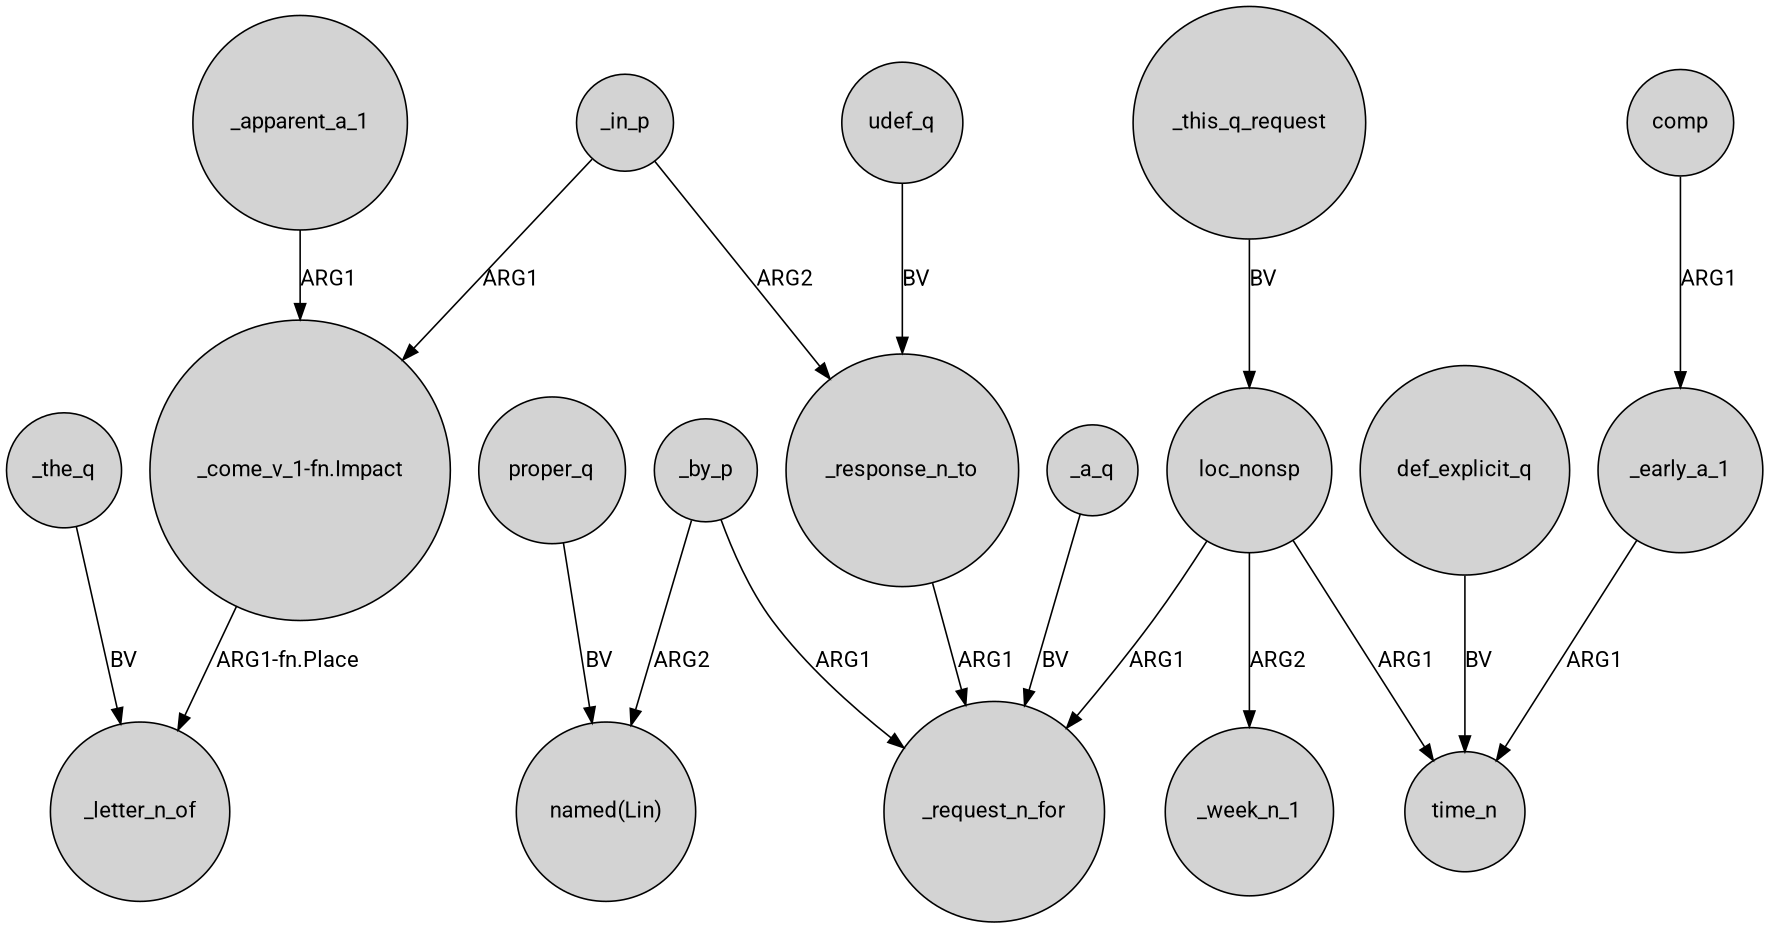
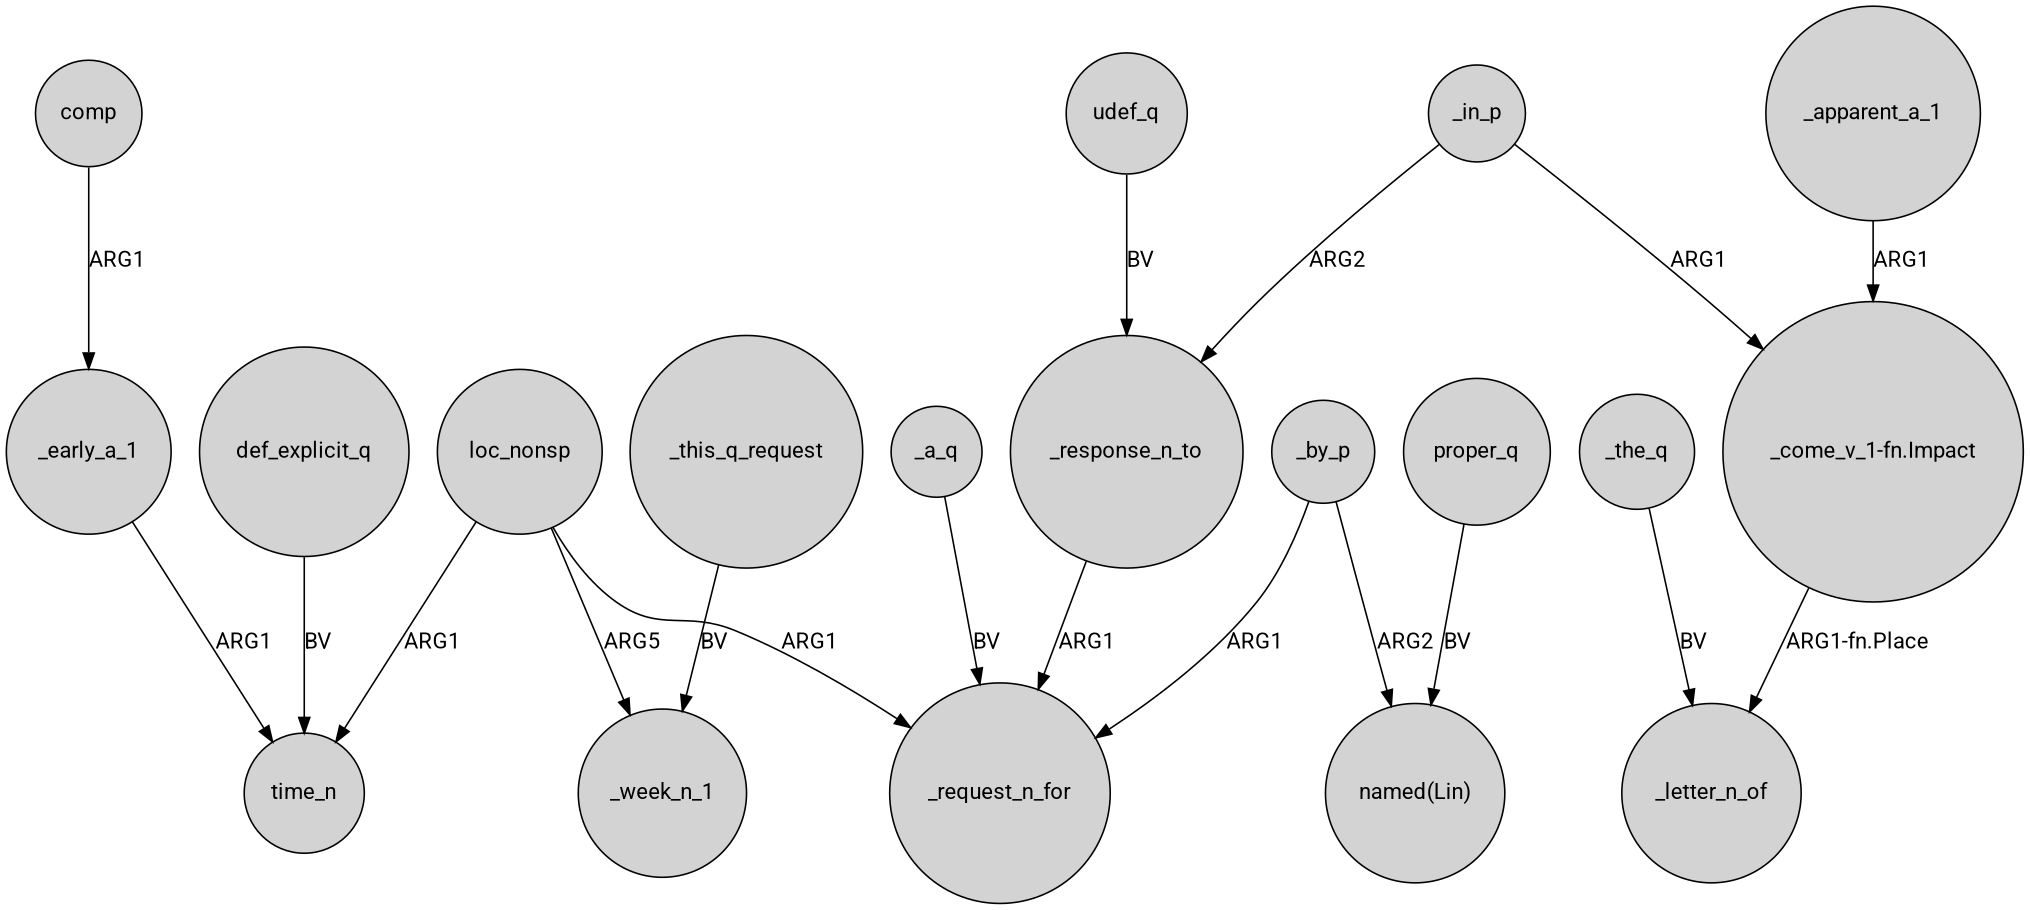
edge "_this_q_request" -> "loc_nonsp": now "_this_q_request" -> "_week_n_1"
edge "loc_nonsp" -> "_week_n_1": label "ARG2" -> "ARG5"
